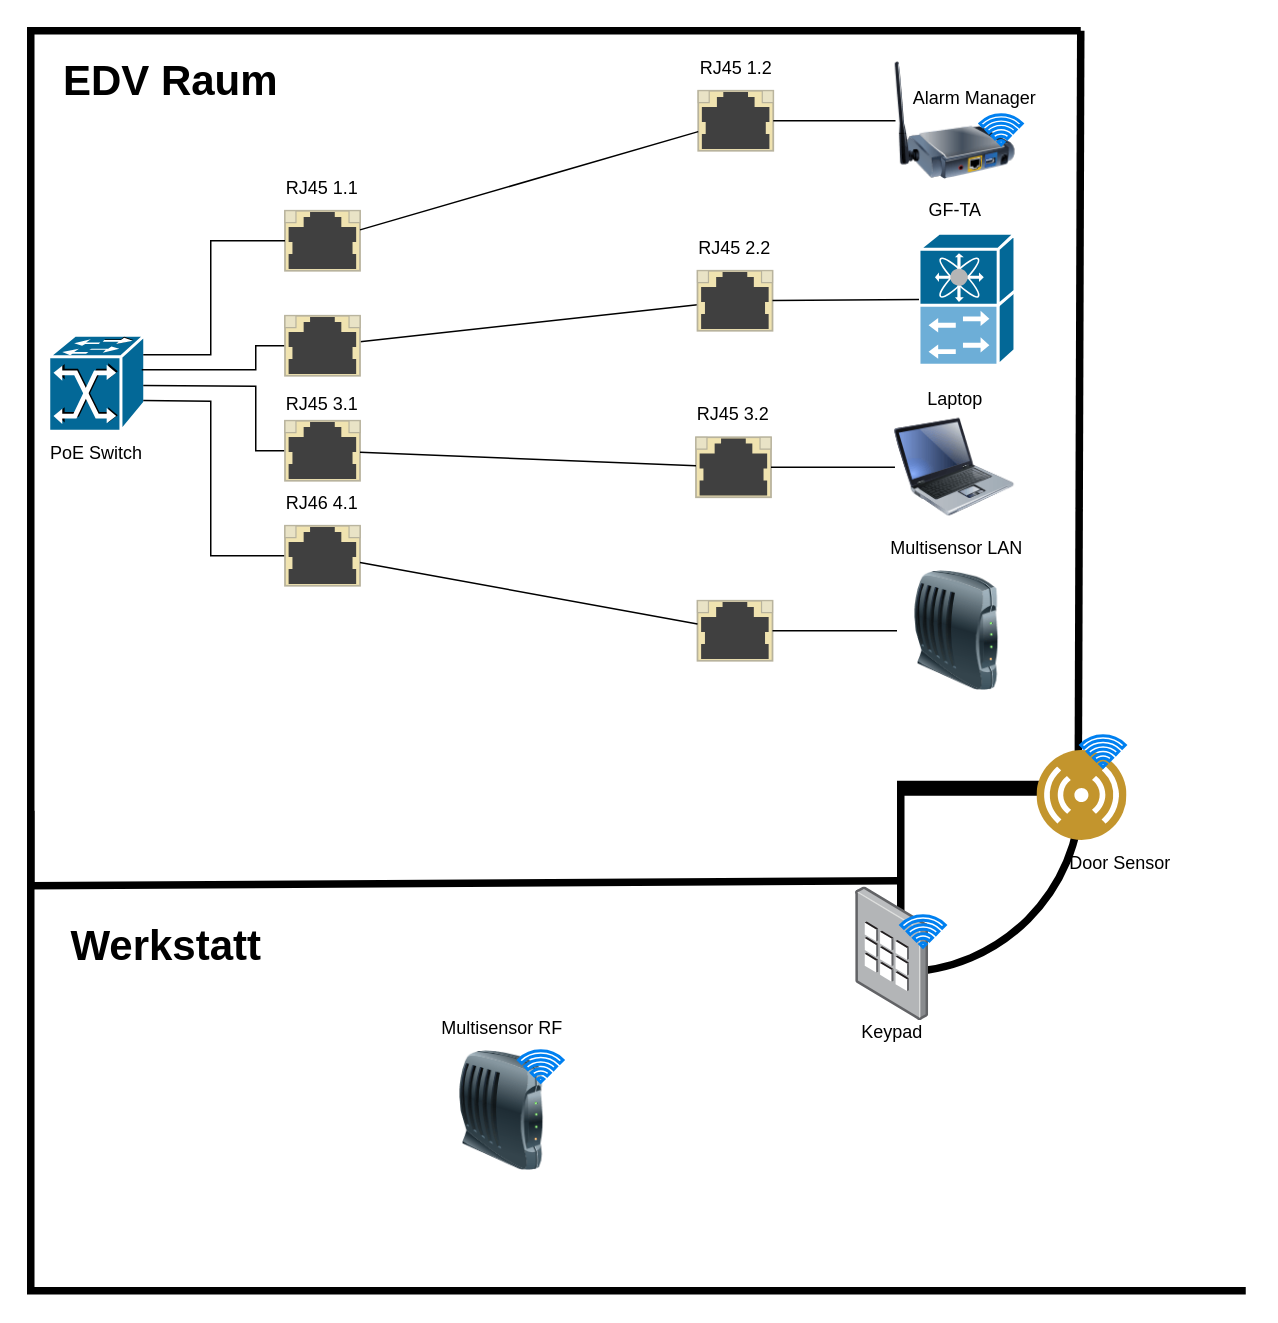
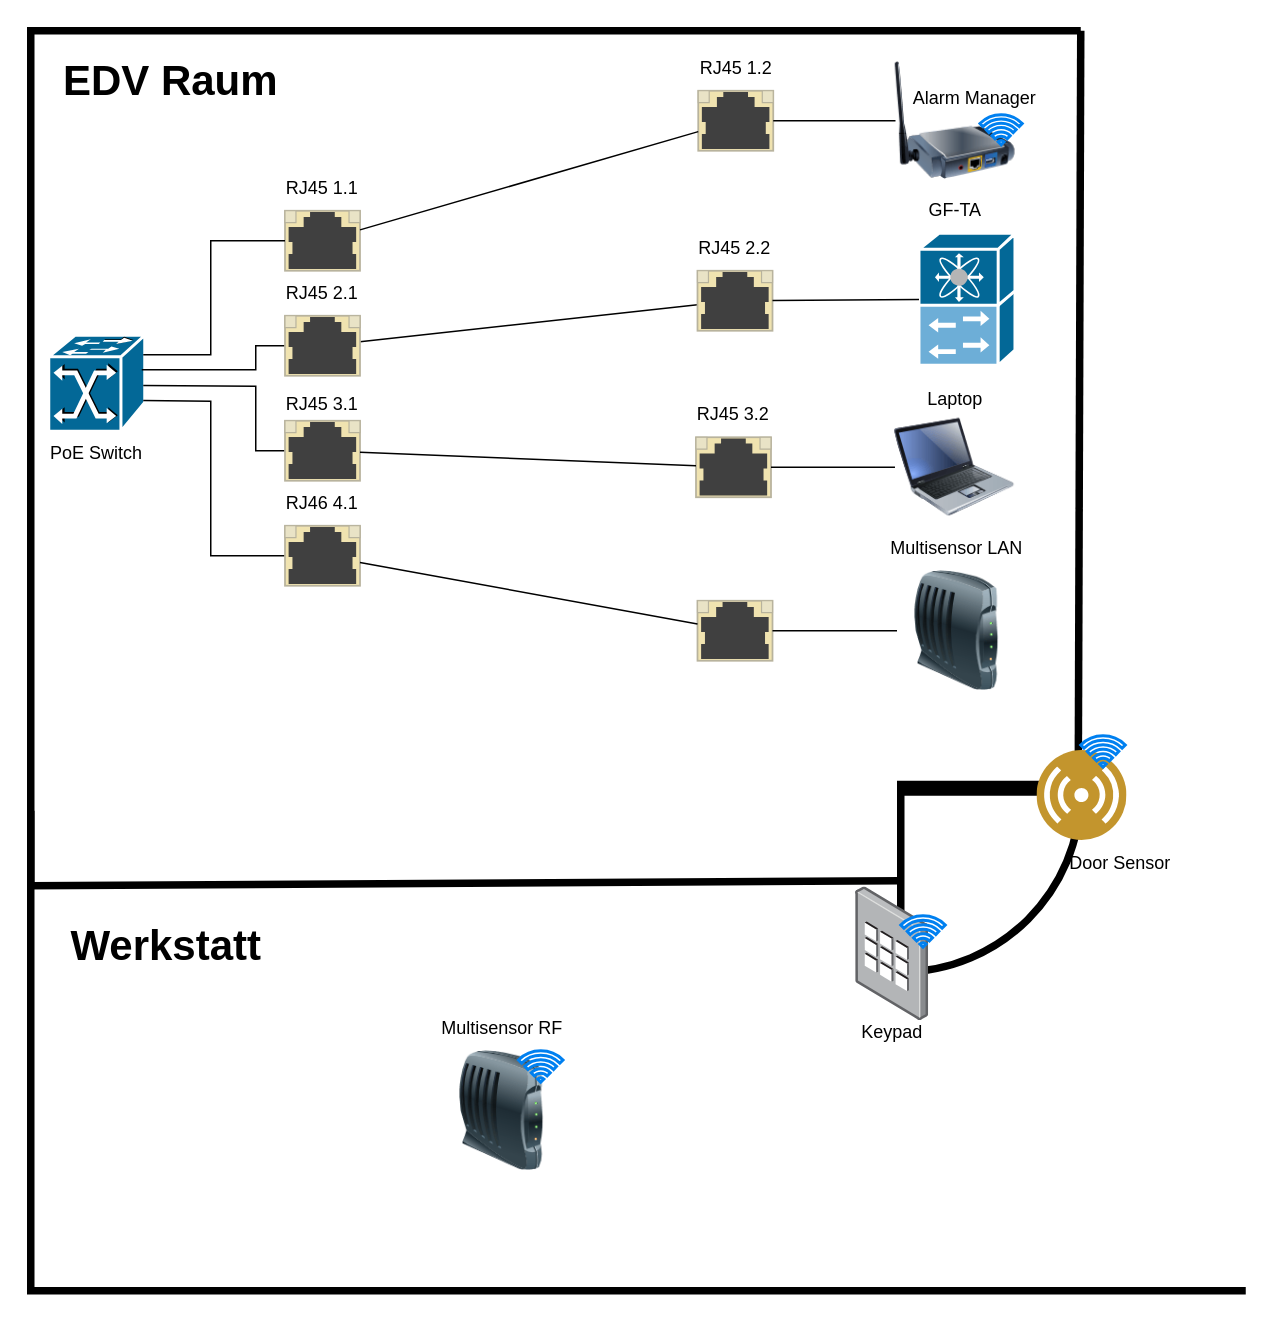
node "RJ45 2.1": added
